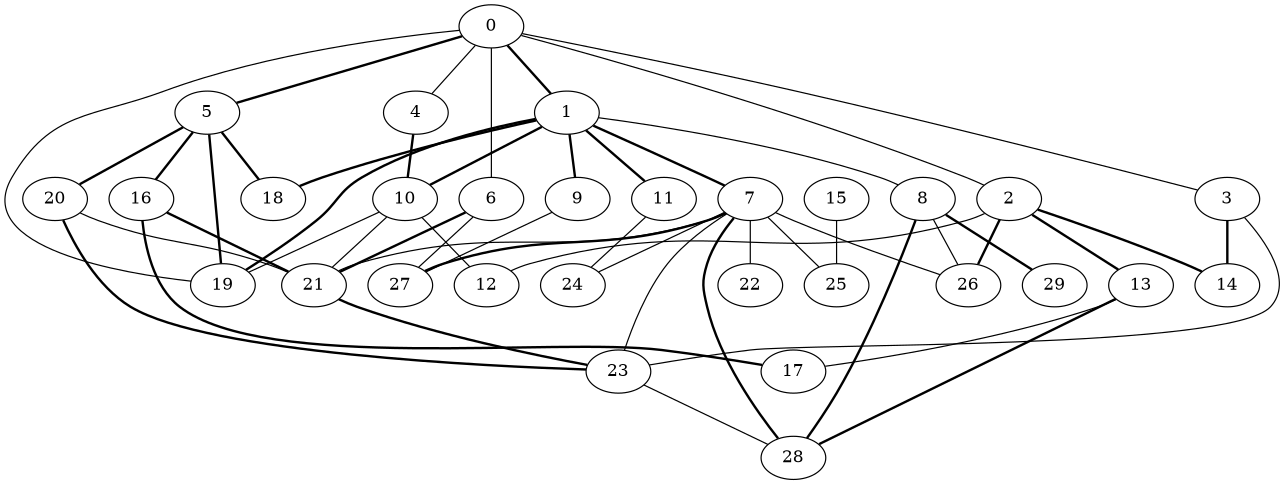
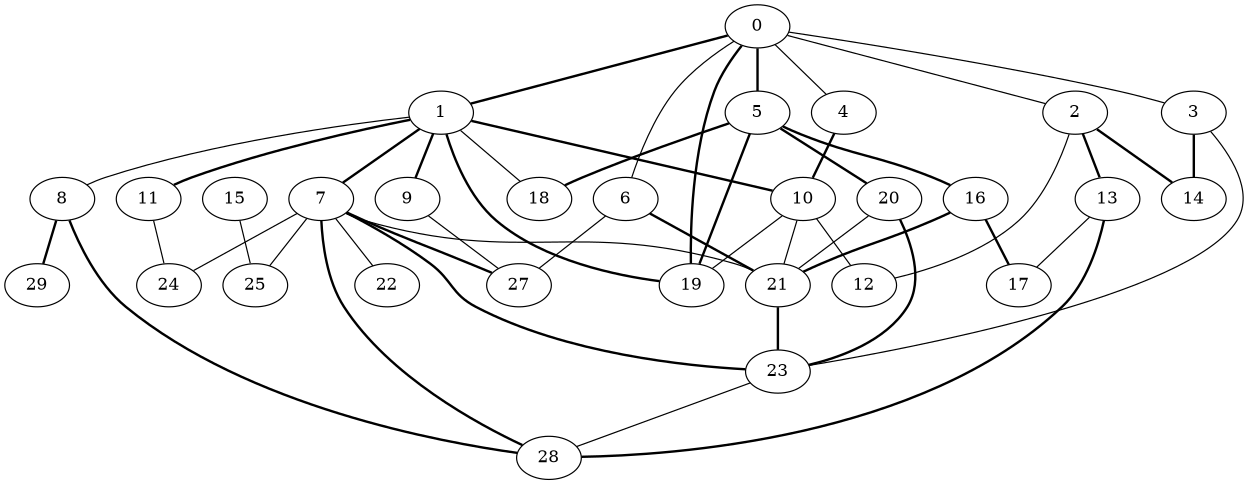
edge "0" -- "19": style solid -> bold
edge "1" -- "18": style bold -> solid
edge "7" -- "23": style solid -> bold
node "26": removed
